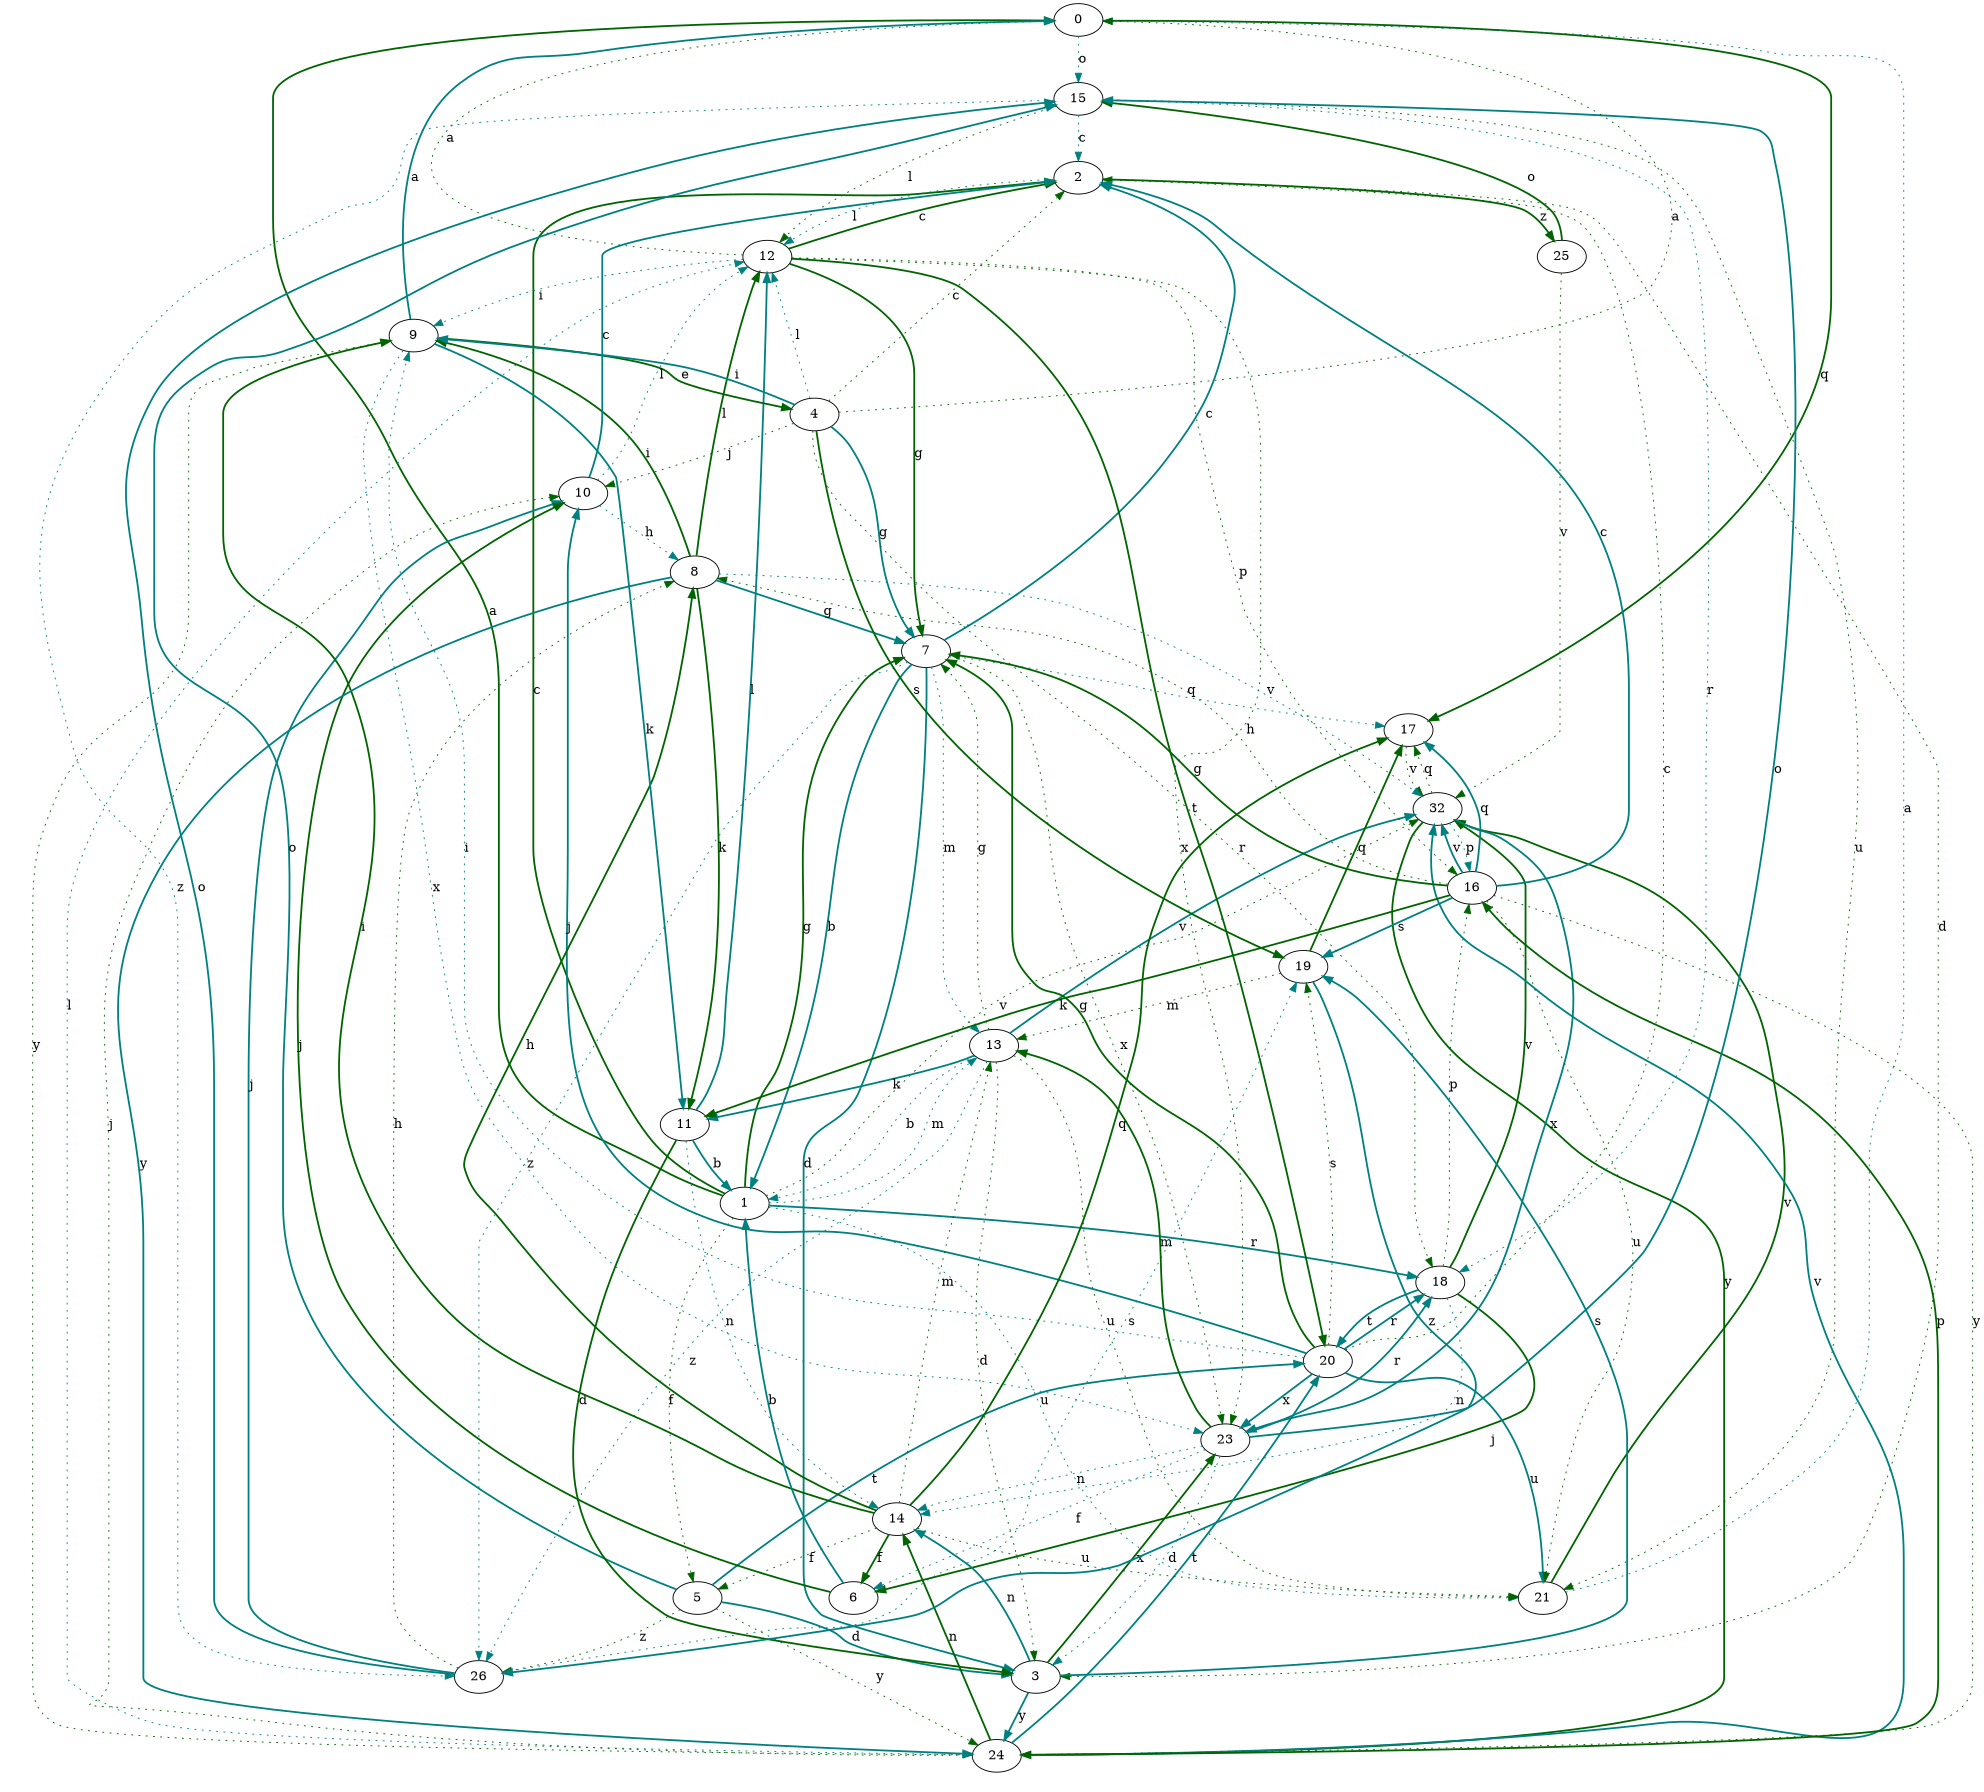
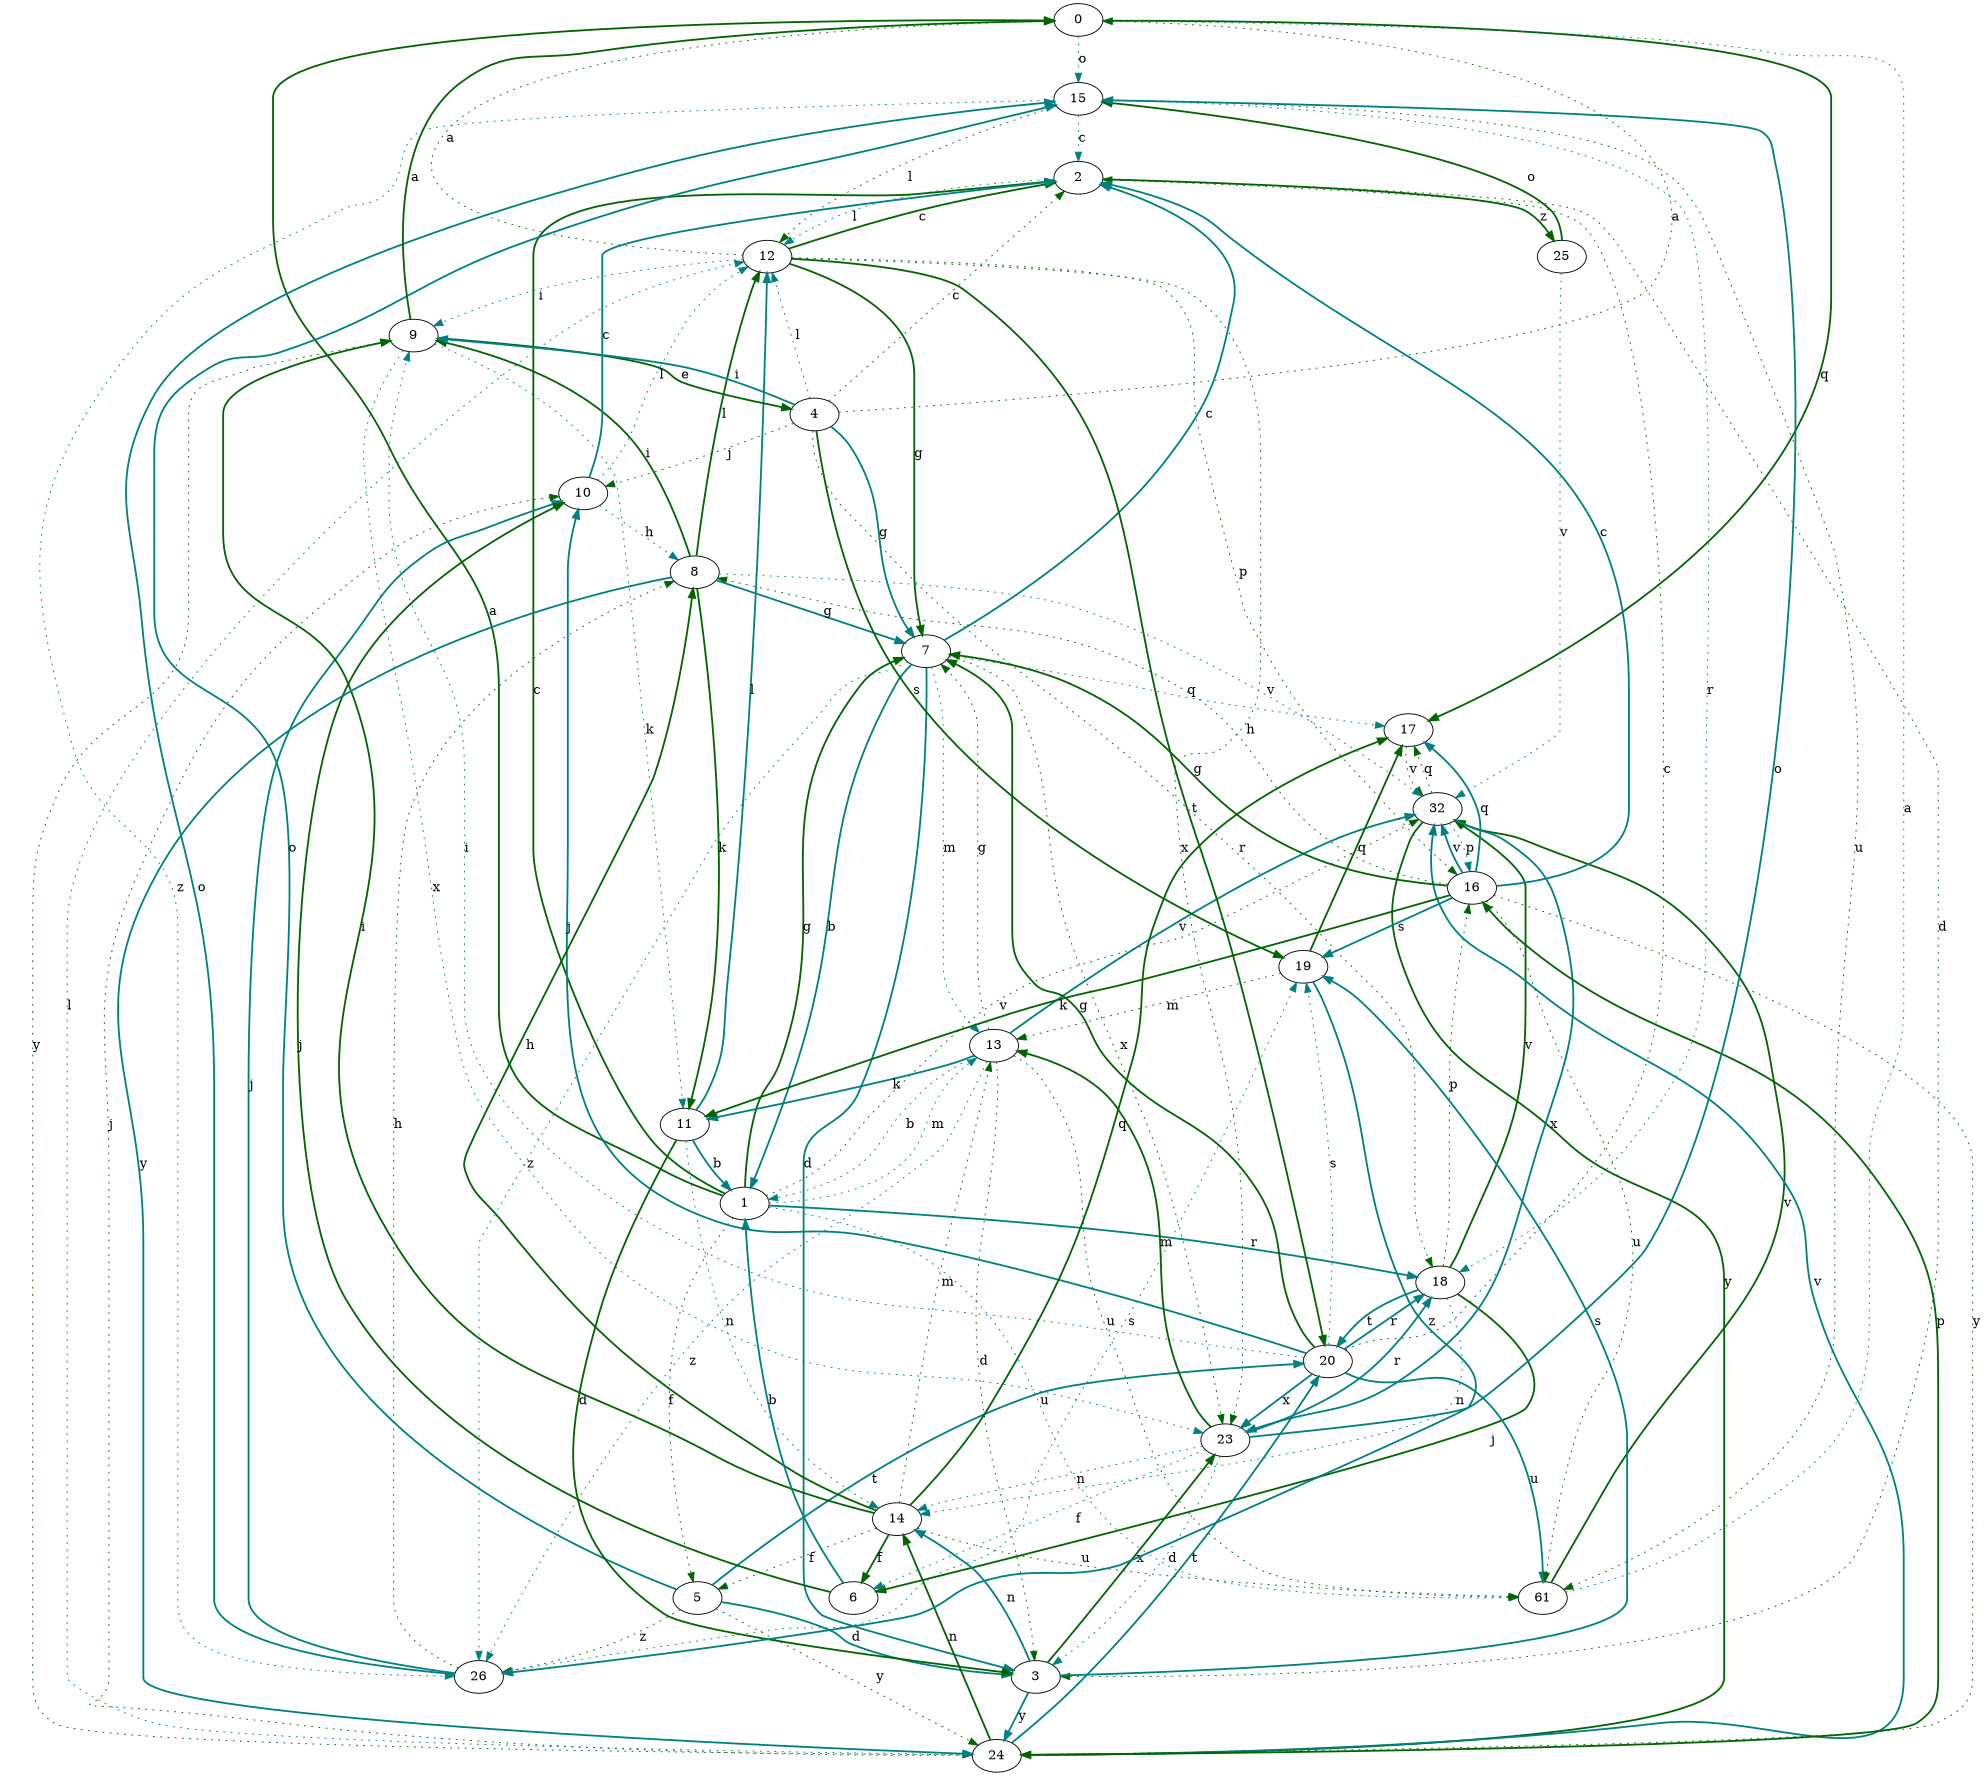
edge "9" -> "0": color teal -> darkgreen
edge "25" -> "32": color darkgreen -> teal
edge "9" -> "11": style bold -> dotted
edge "20" -> "19": color darkgreen -> teal
node "21": label "21" -> "61"
